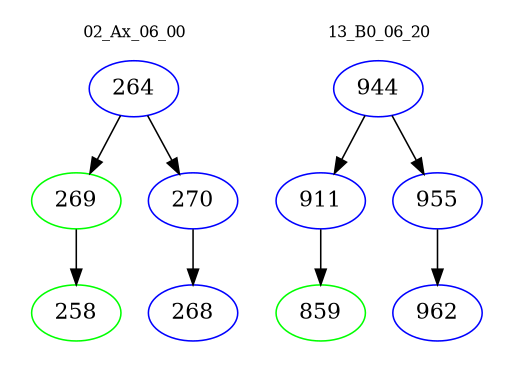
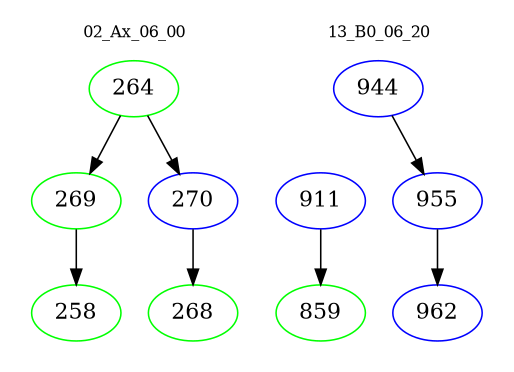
node "264": color blue -> green
edge "944" -> "911": removed
node "268": color blue -> green
